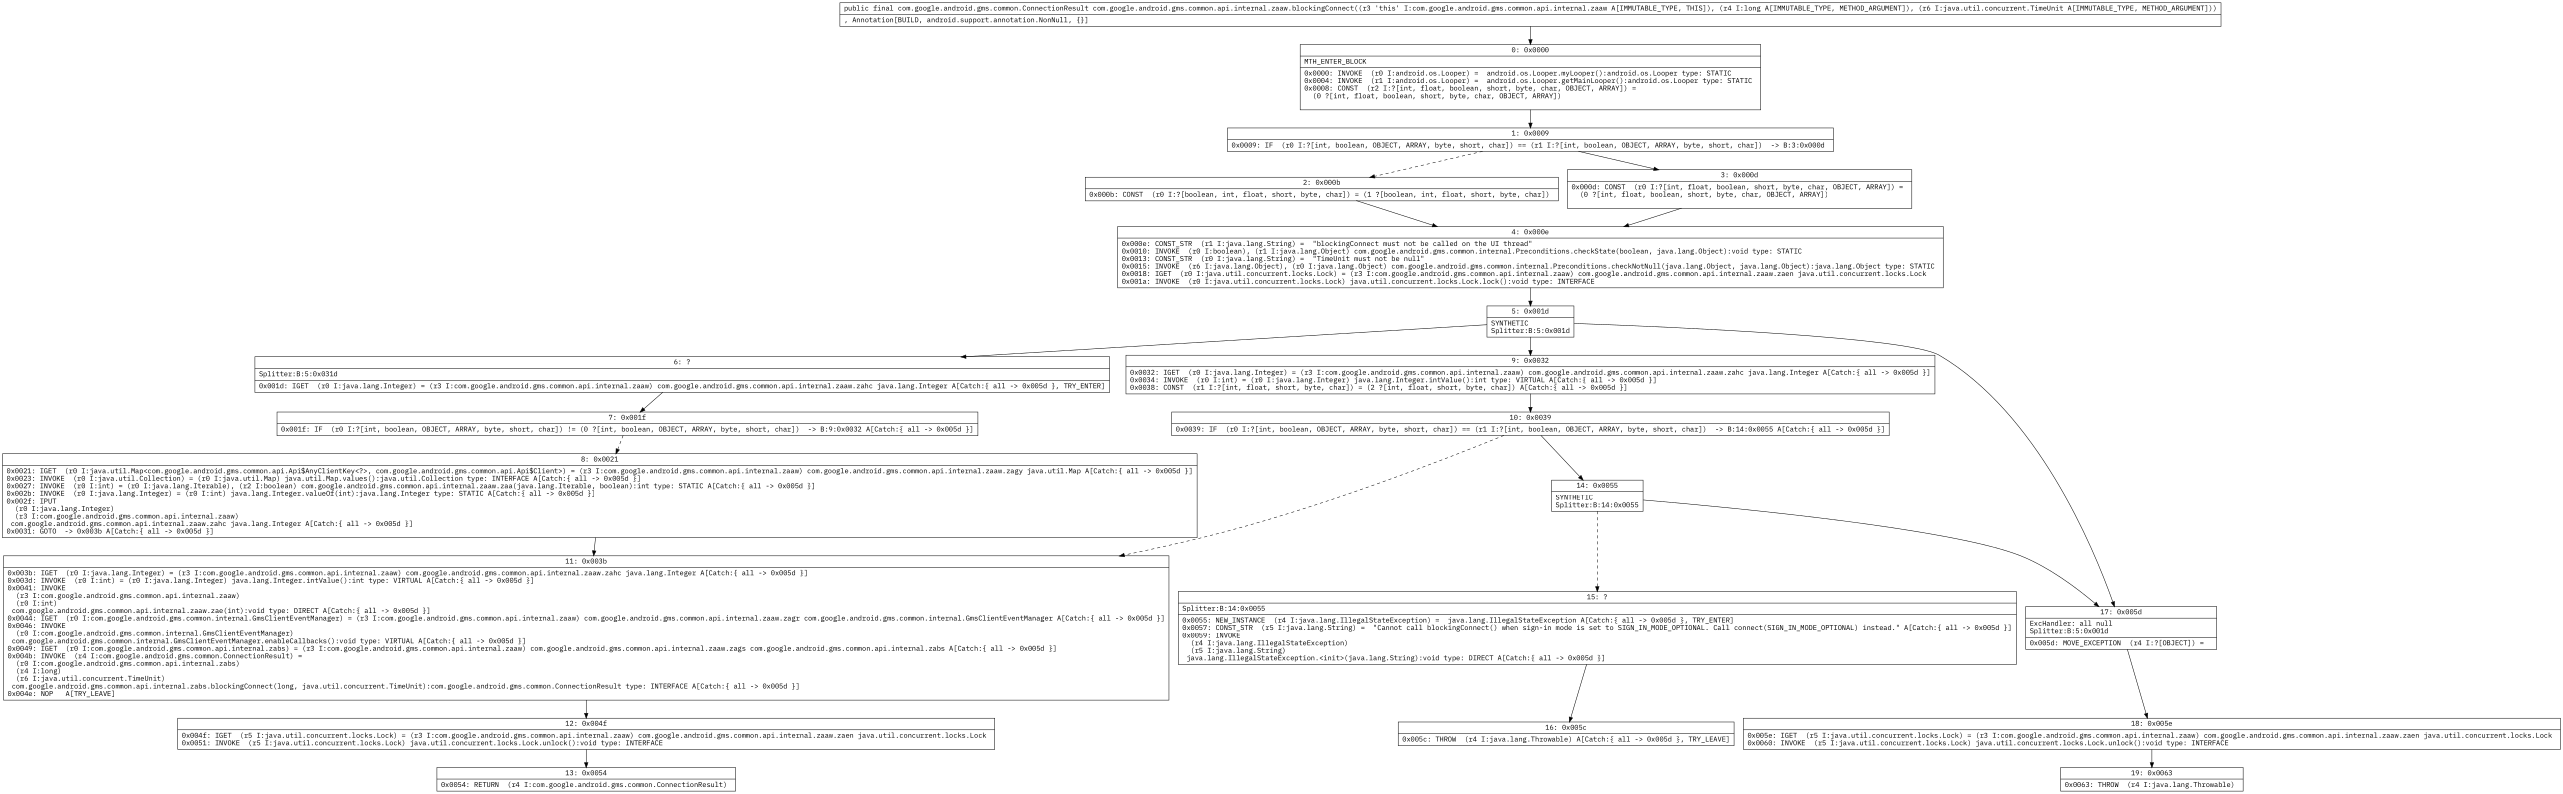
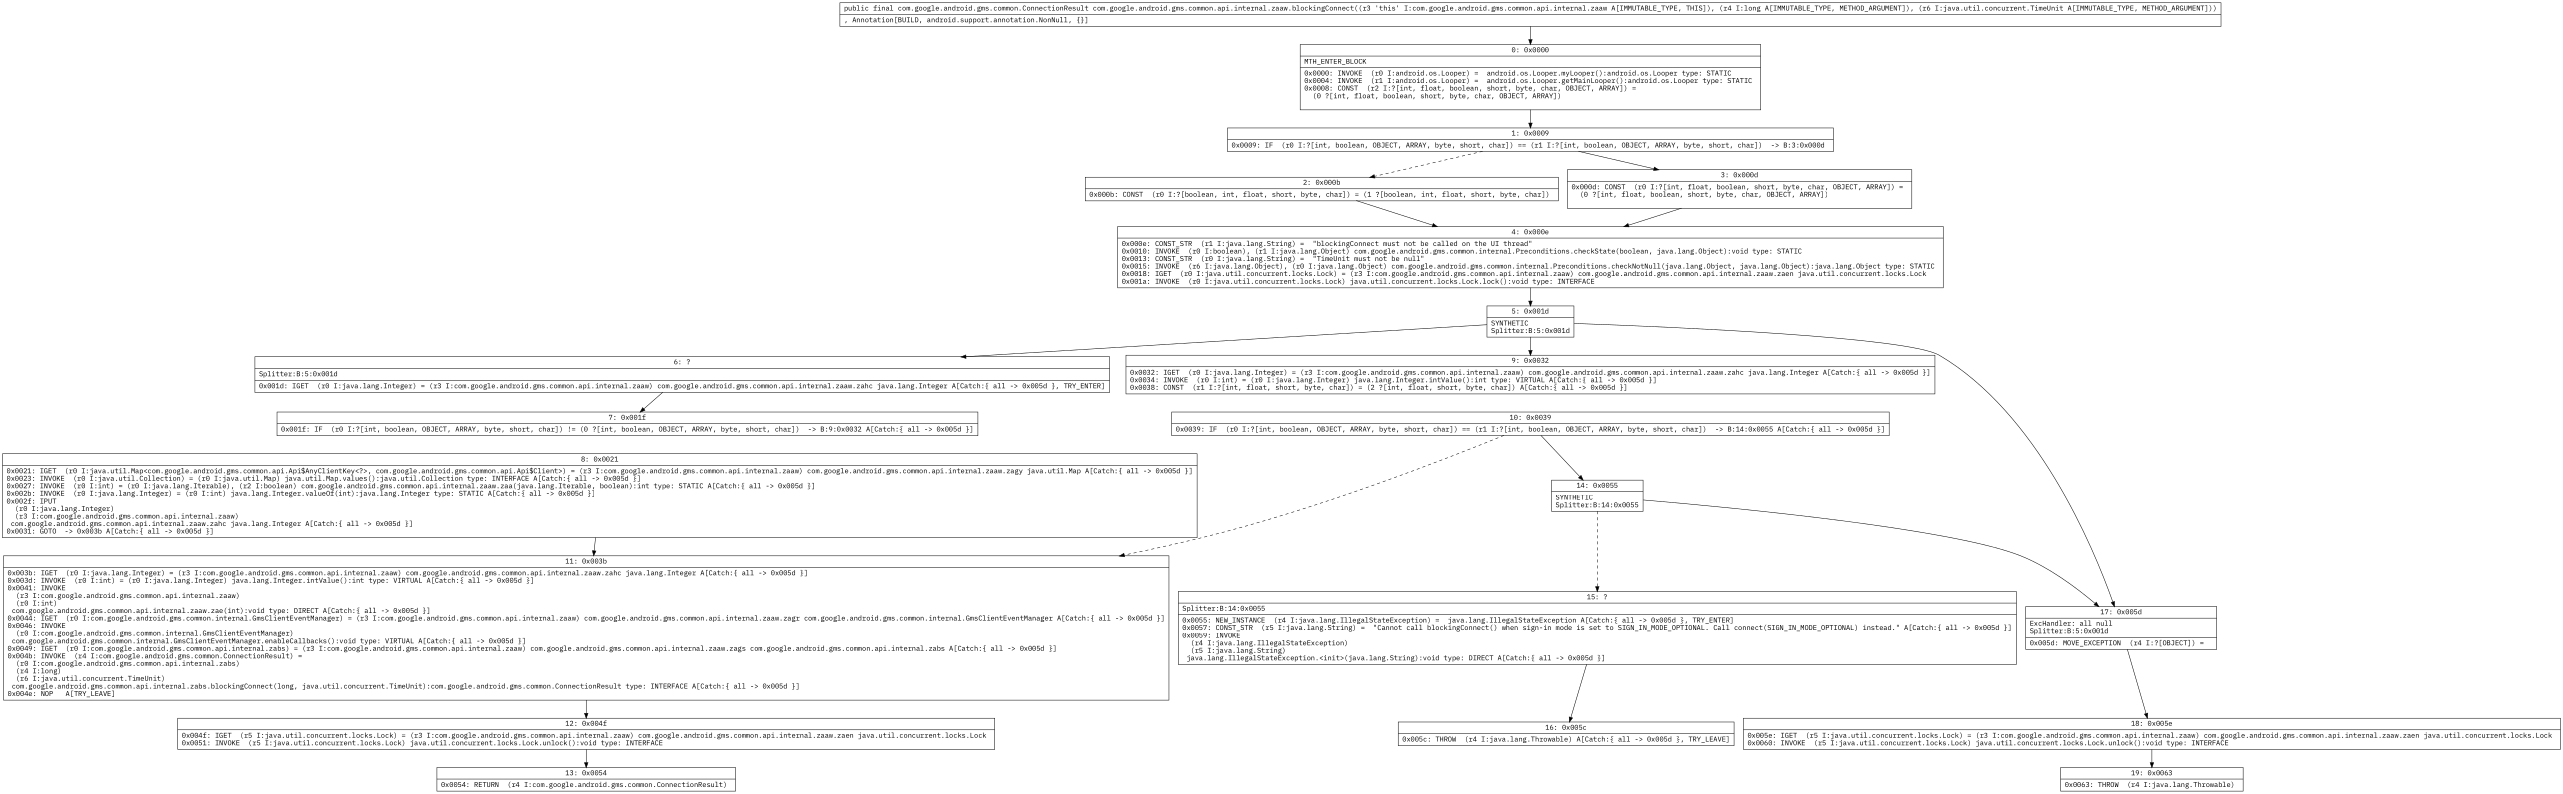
node "6: ?": text "Splitter:B:5:0x031d" -> "Splitter:B:5:0x001d"
edge "9: 0x0032" -> "10: 0x0039": removed
edge "7: 0x001f" -> "8: 0x0021": removed
